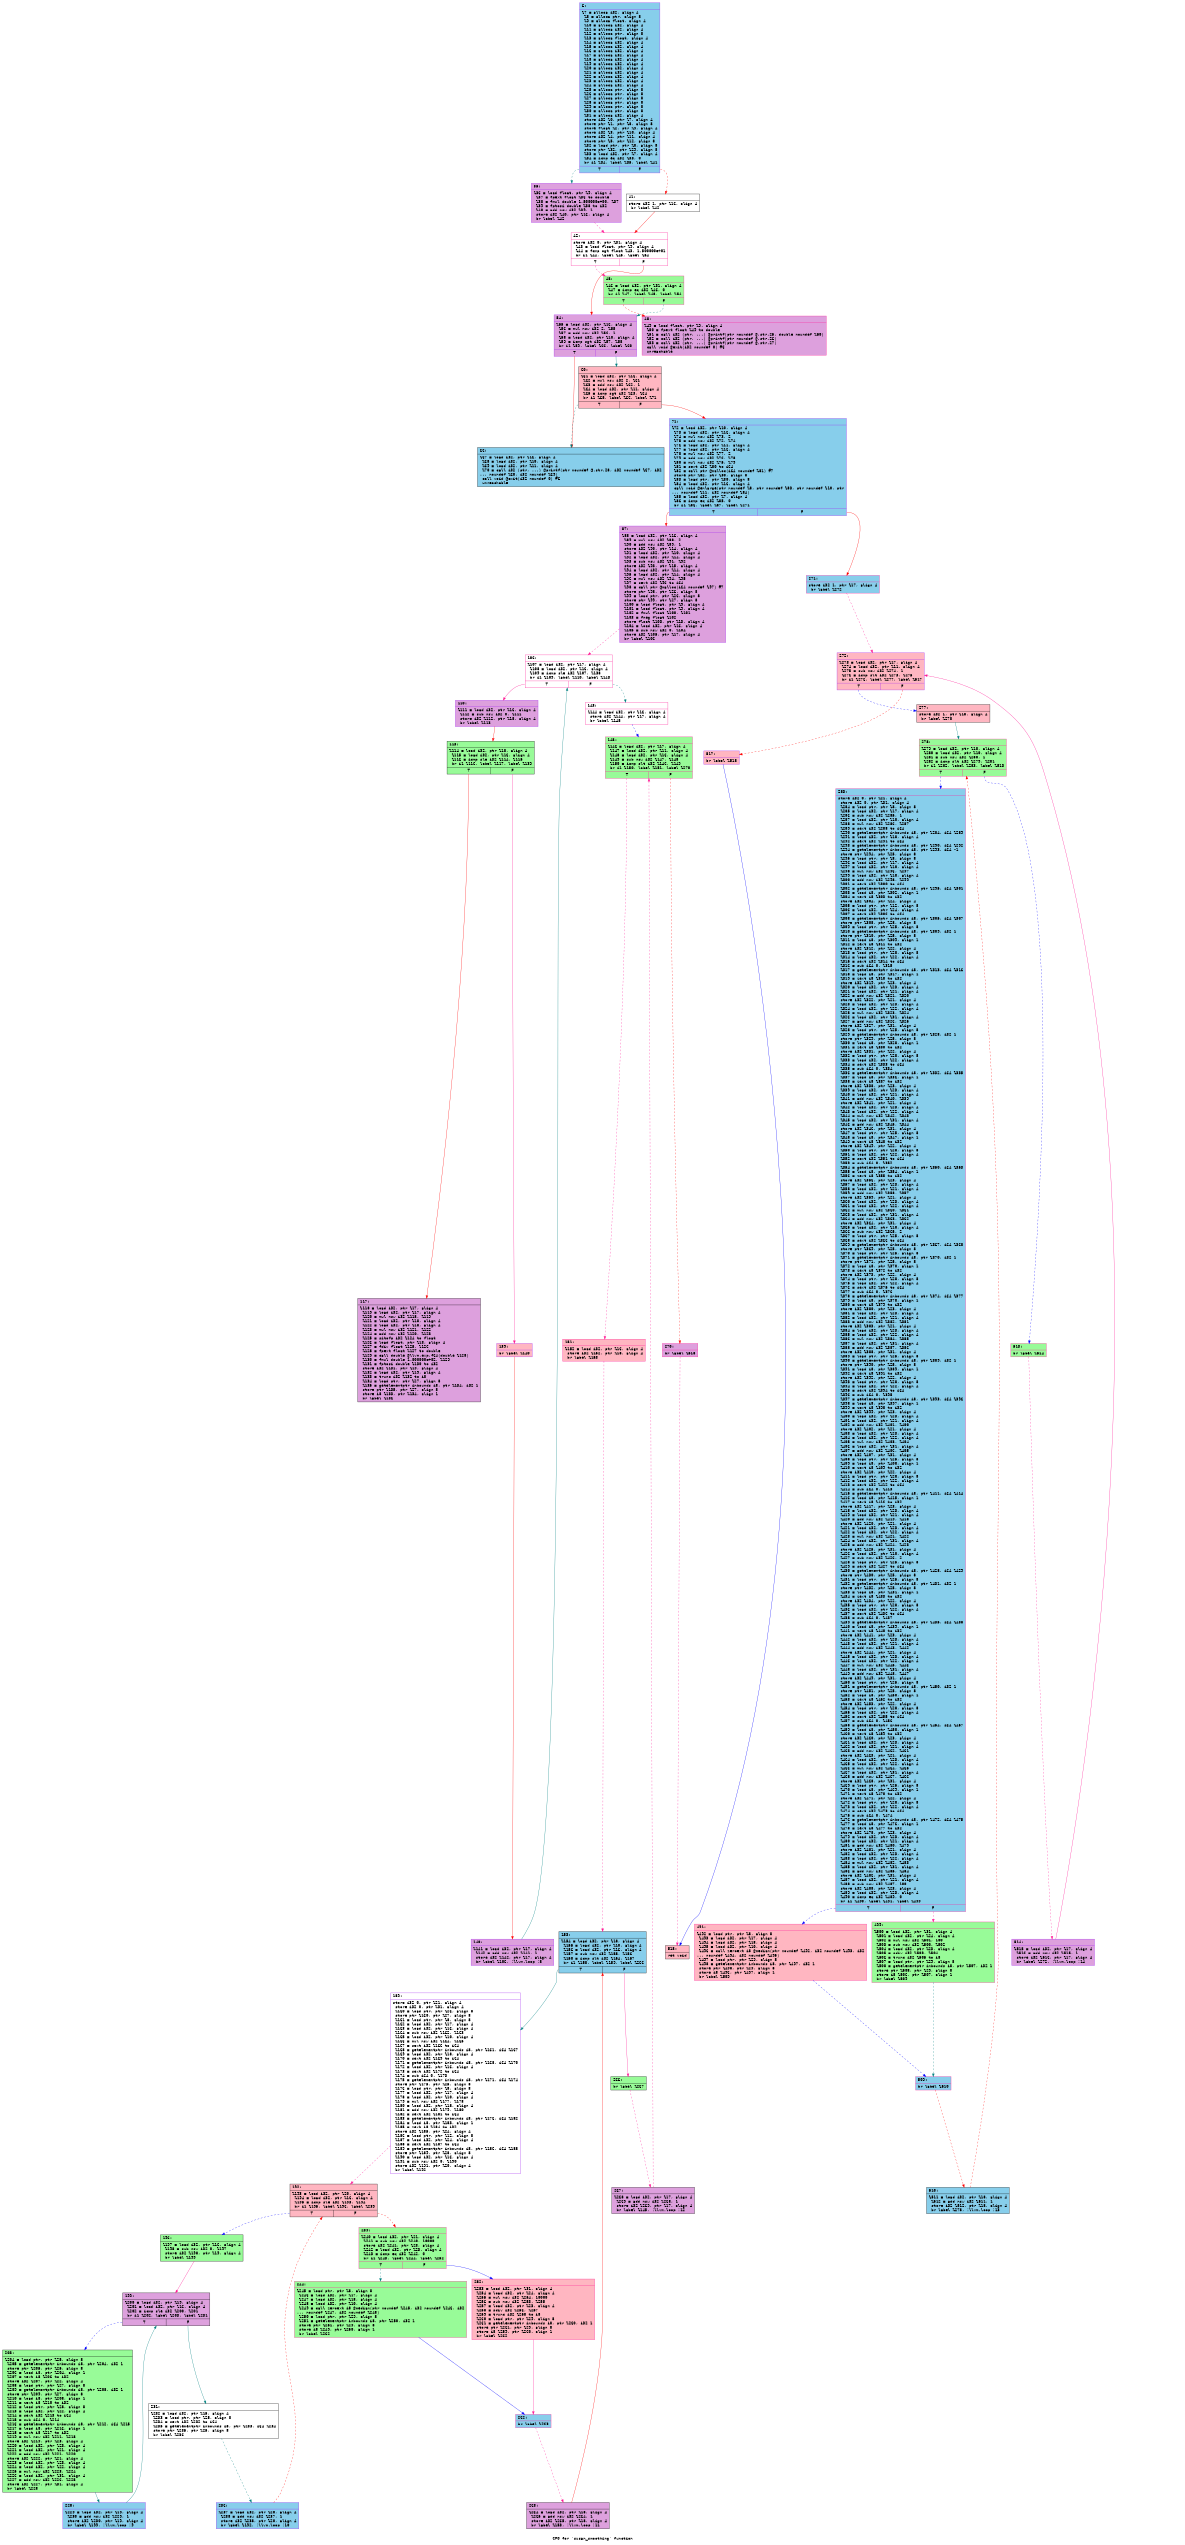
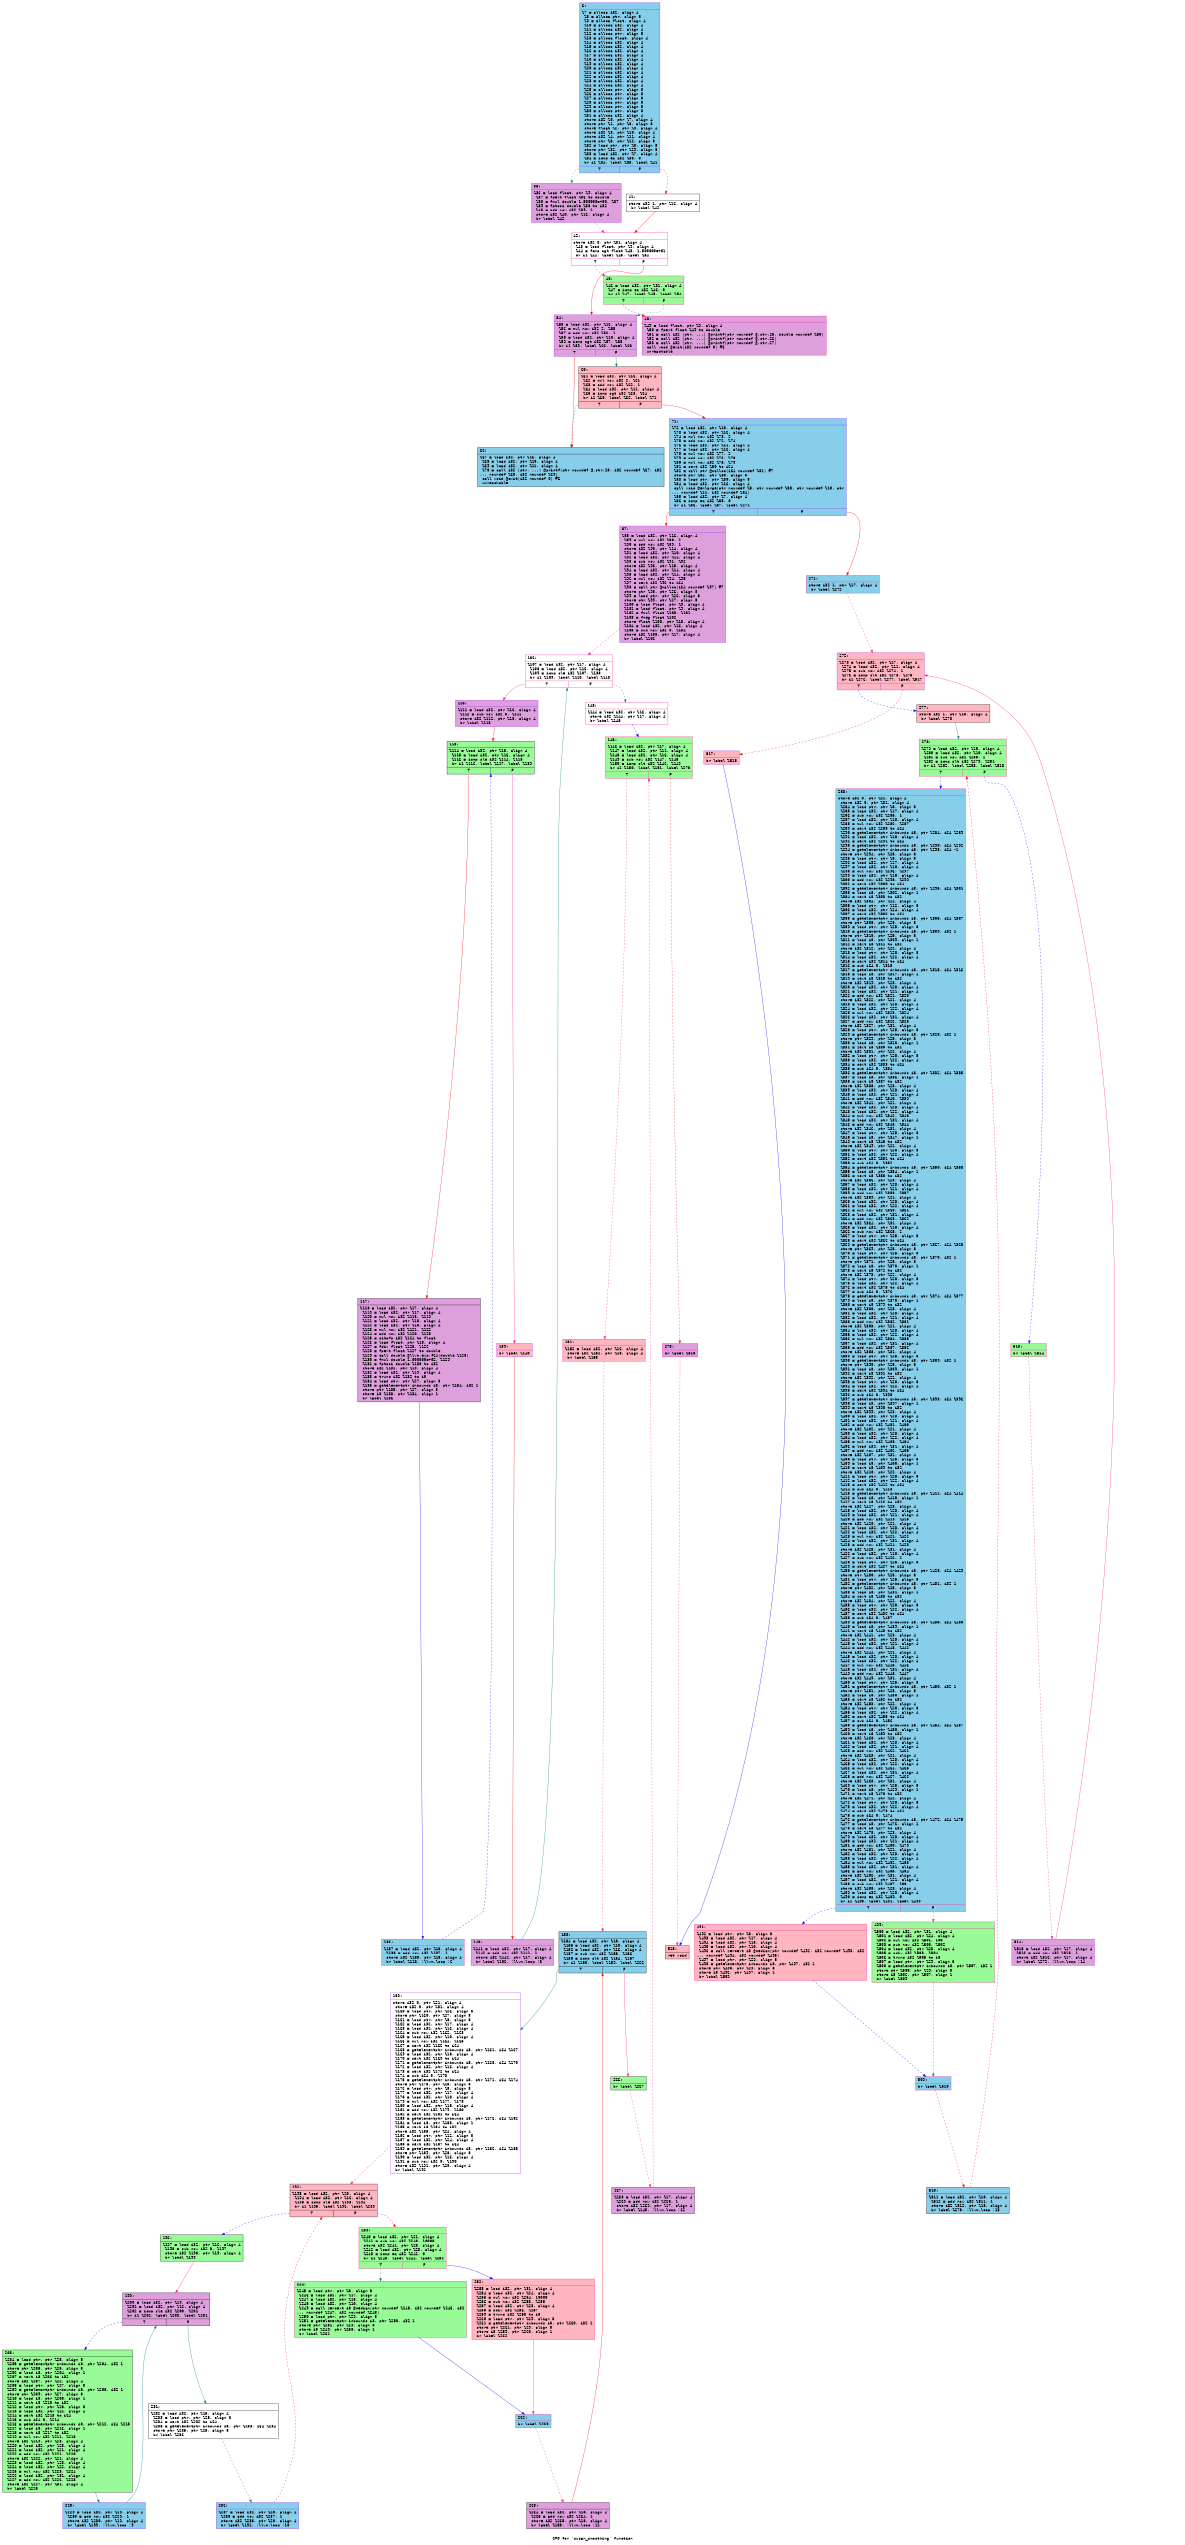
node "136:": added
